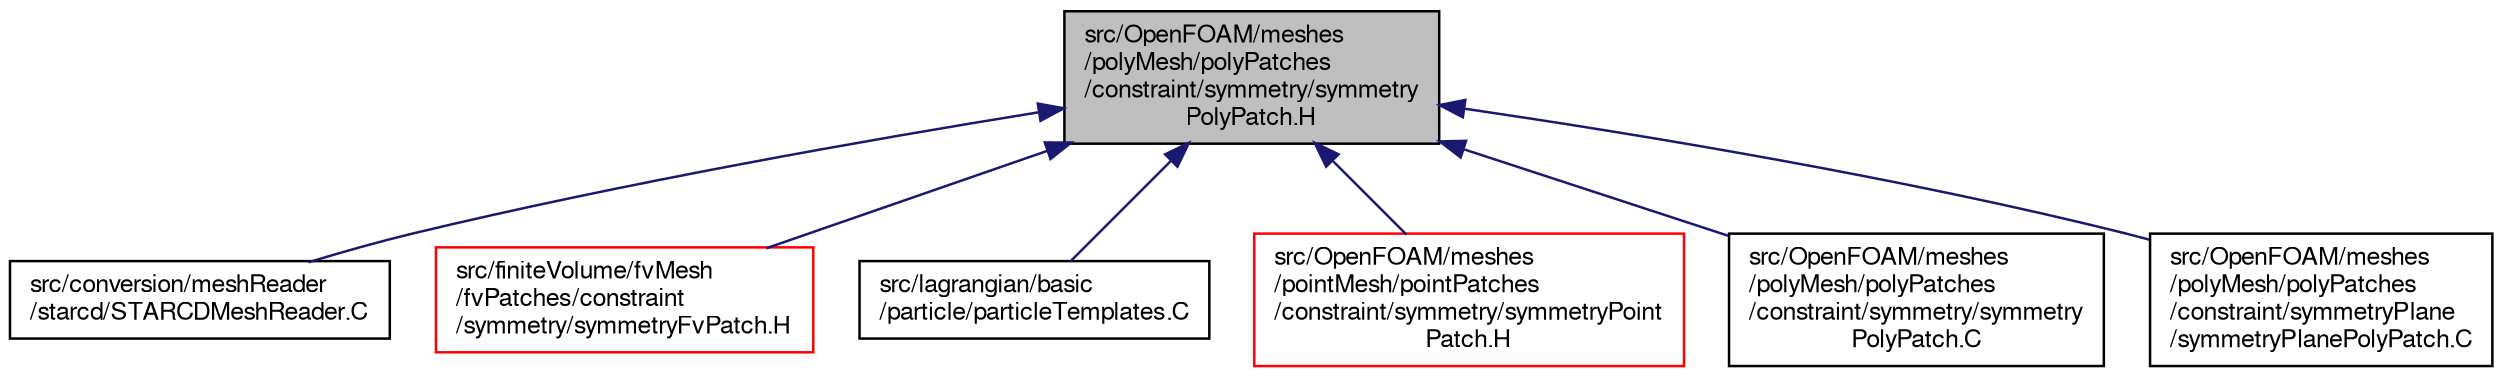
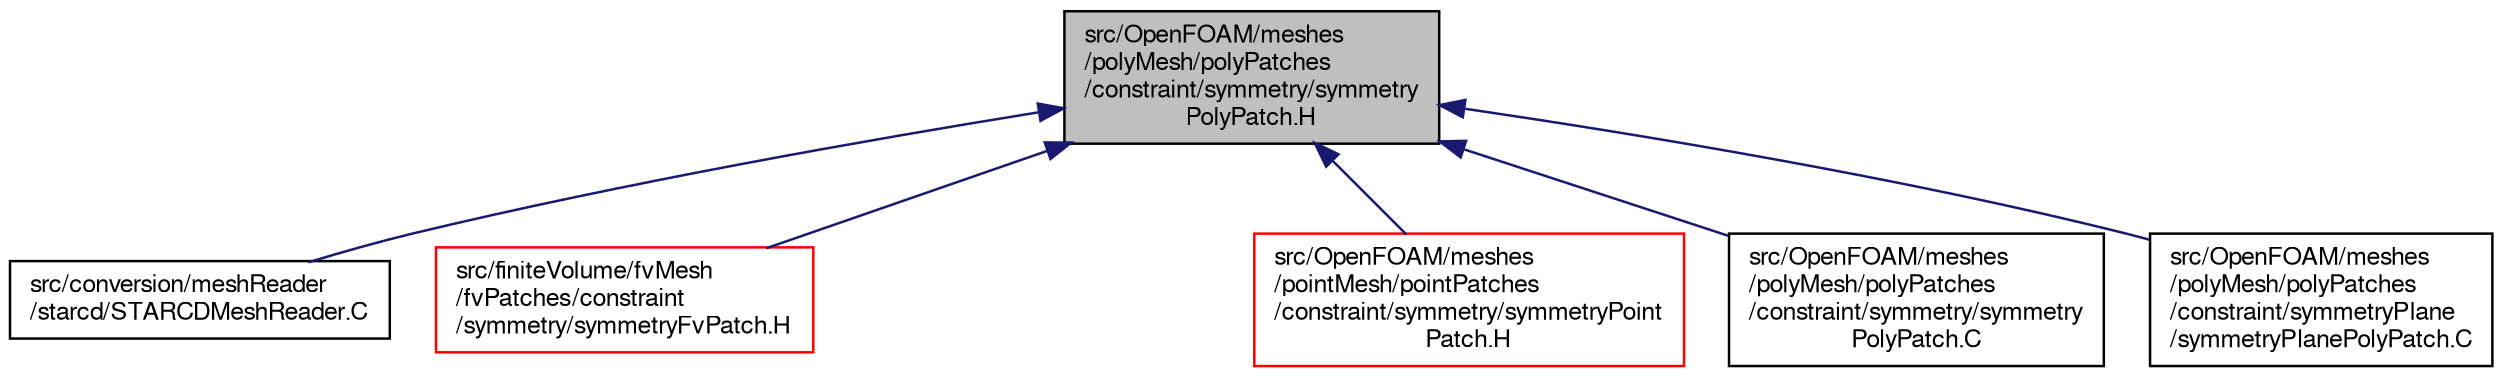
node "src/lagrangian/basic /particle/particleTemplates.C": removed
